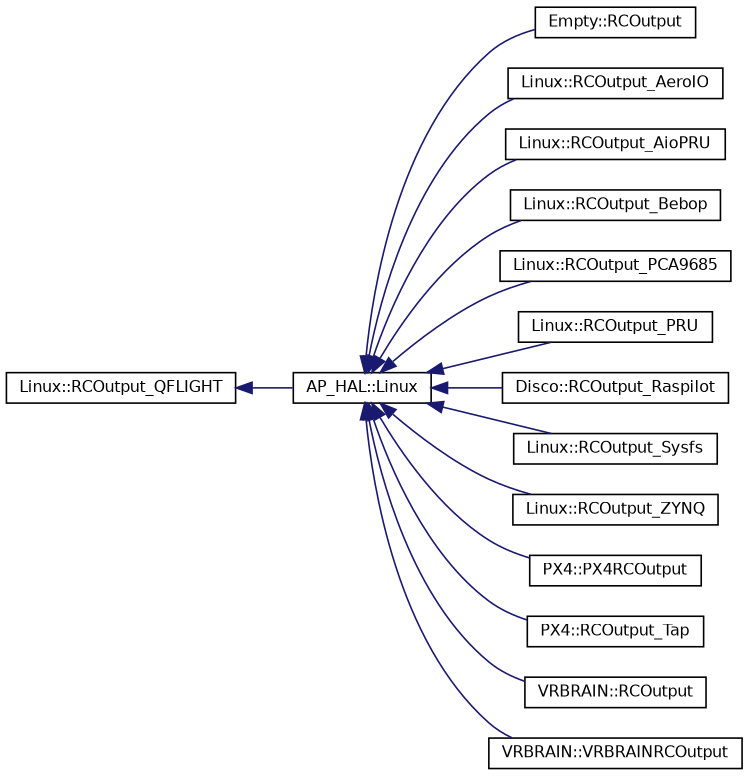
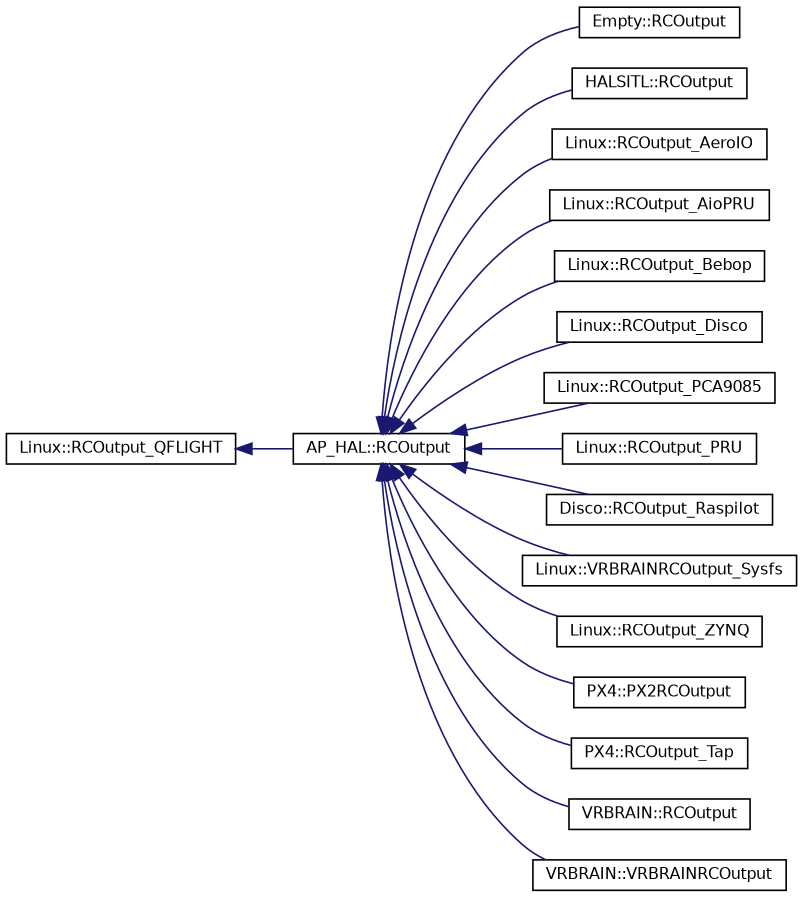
node "HALSITL::RCOutput": added
node "Linux::RCOutput_PCA9685": label "Linux::RCOutput_PCA9685" -> "Linux::RCOutput_PCA9085"
node "Linux::RCOutput_Disco": added
node "AP_HAL::Linux": label "AP_HAL::Linux" -> "AP_HAL::RCOutput"
node "Linux::RCOutput_Sysfs": label "Linux::RCOutput_Sysfs" -> "Linux::VRBRAINRCOutput_Sysfs"
node "PX4::PX4RCOutput": label "PX4::PX4RCOutput" -> "PX4::PX2RCOutput"
